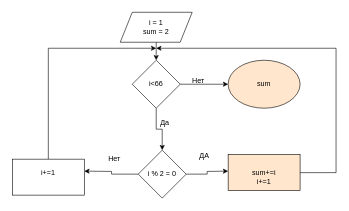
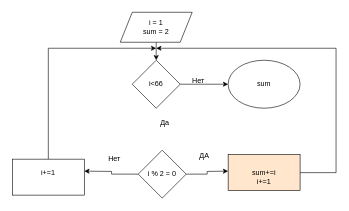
node "sum": fillcolor #ffe6cc -> #ffffff
edge "i<66" -> "i % 2 = 0": removed
